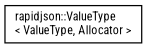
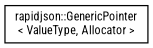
node "rapidjson::ValueType < ValueType, Allocator >": label "rapidjson::ValueType < ValueType, Allocator >" -> "rapidjson::GenericPointer < ValueType, Allocator >"
